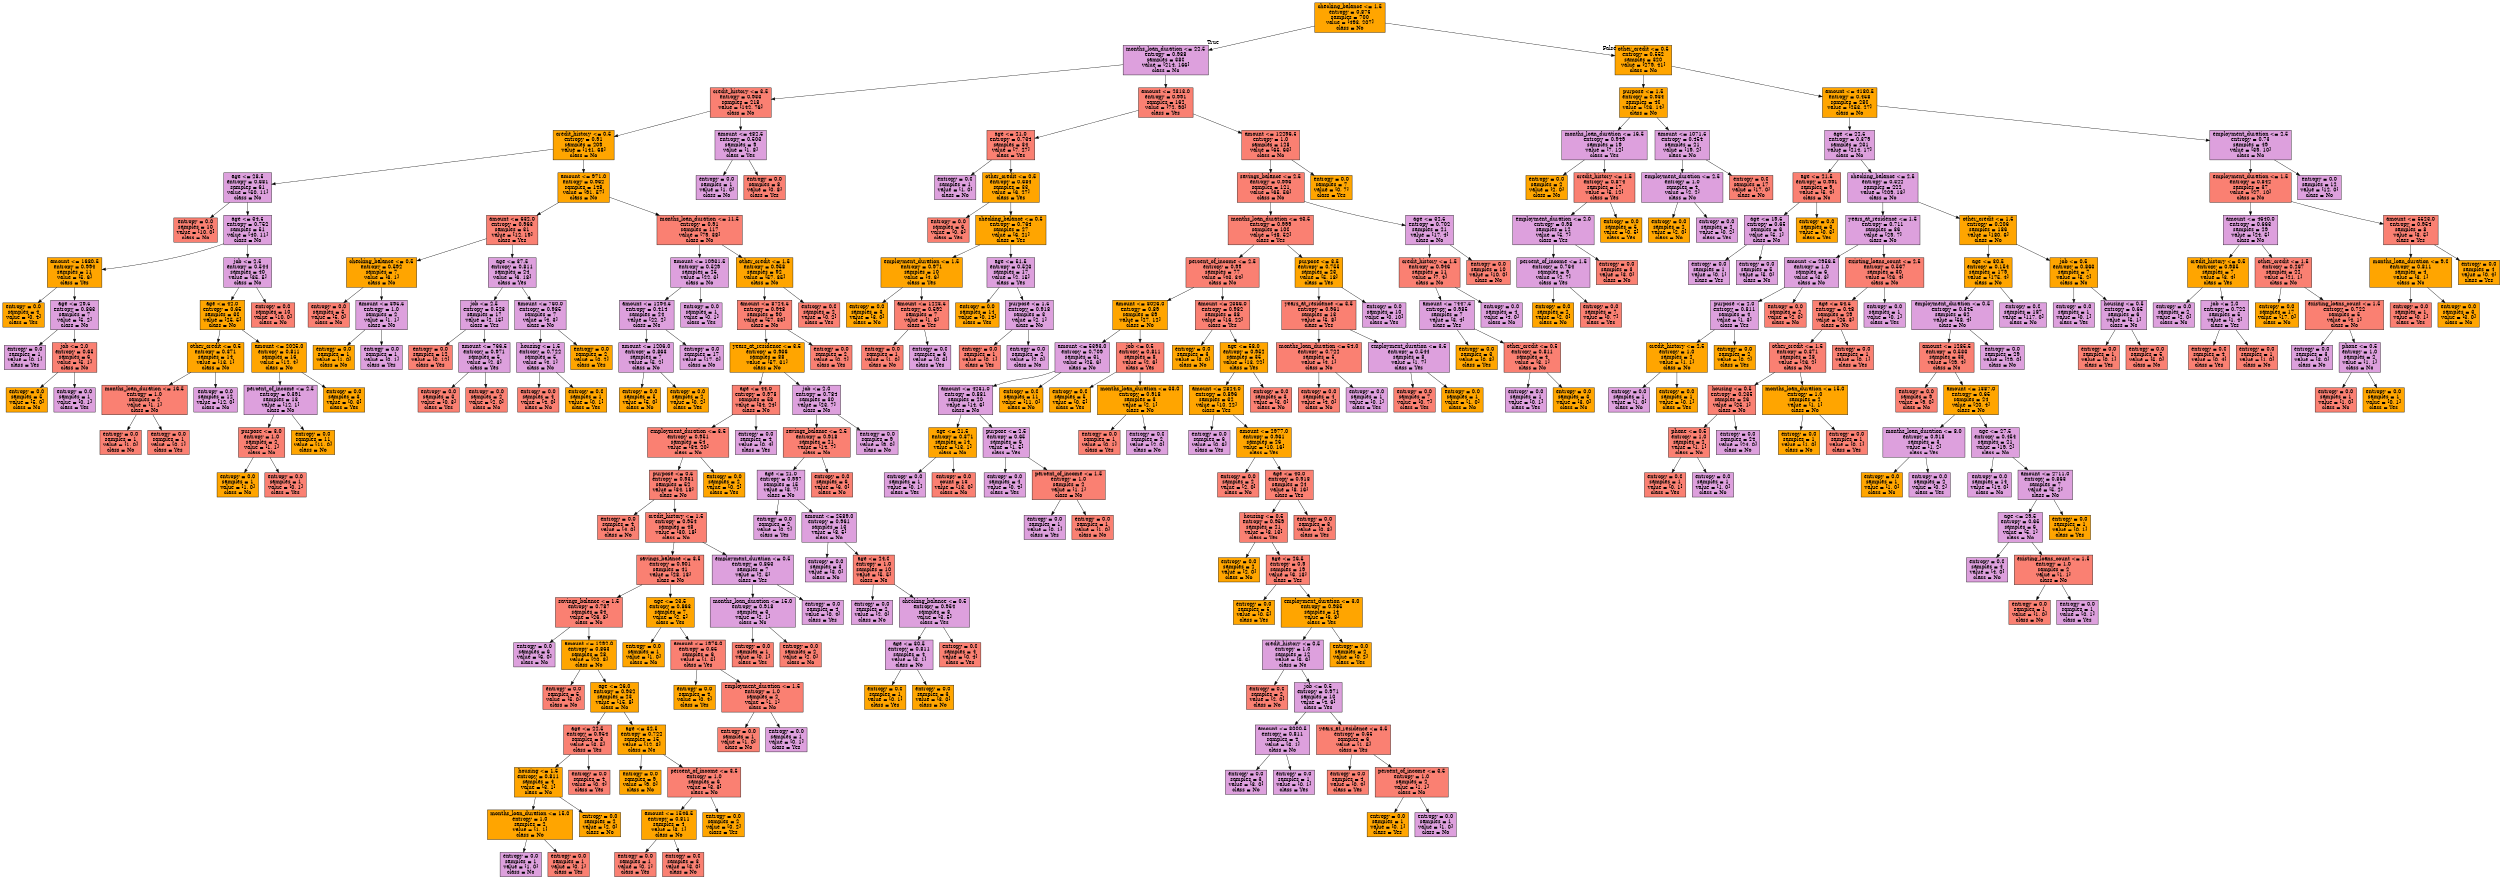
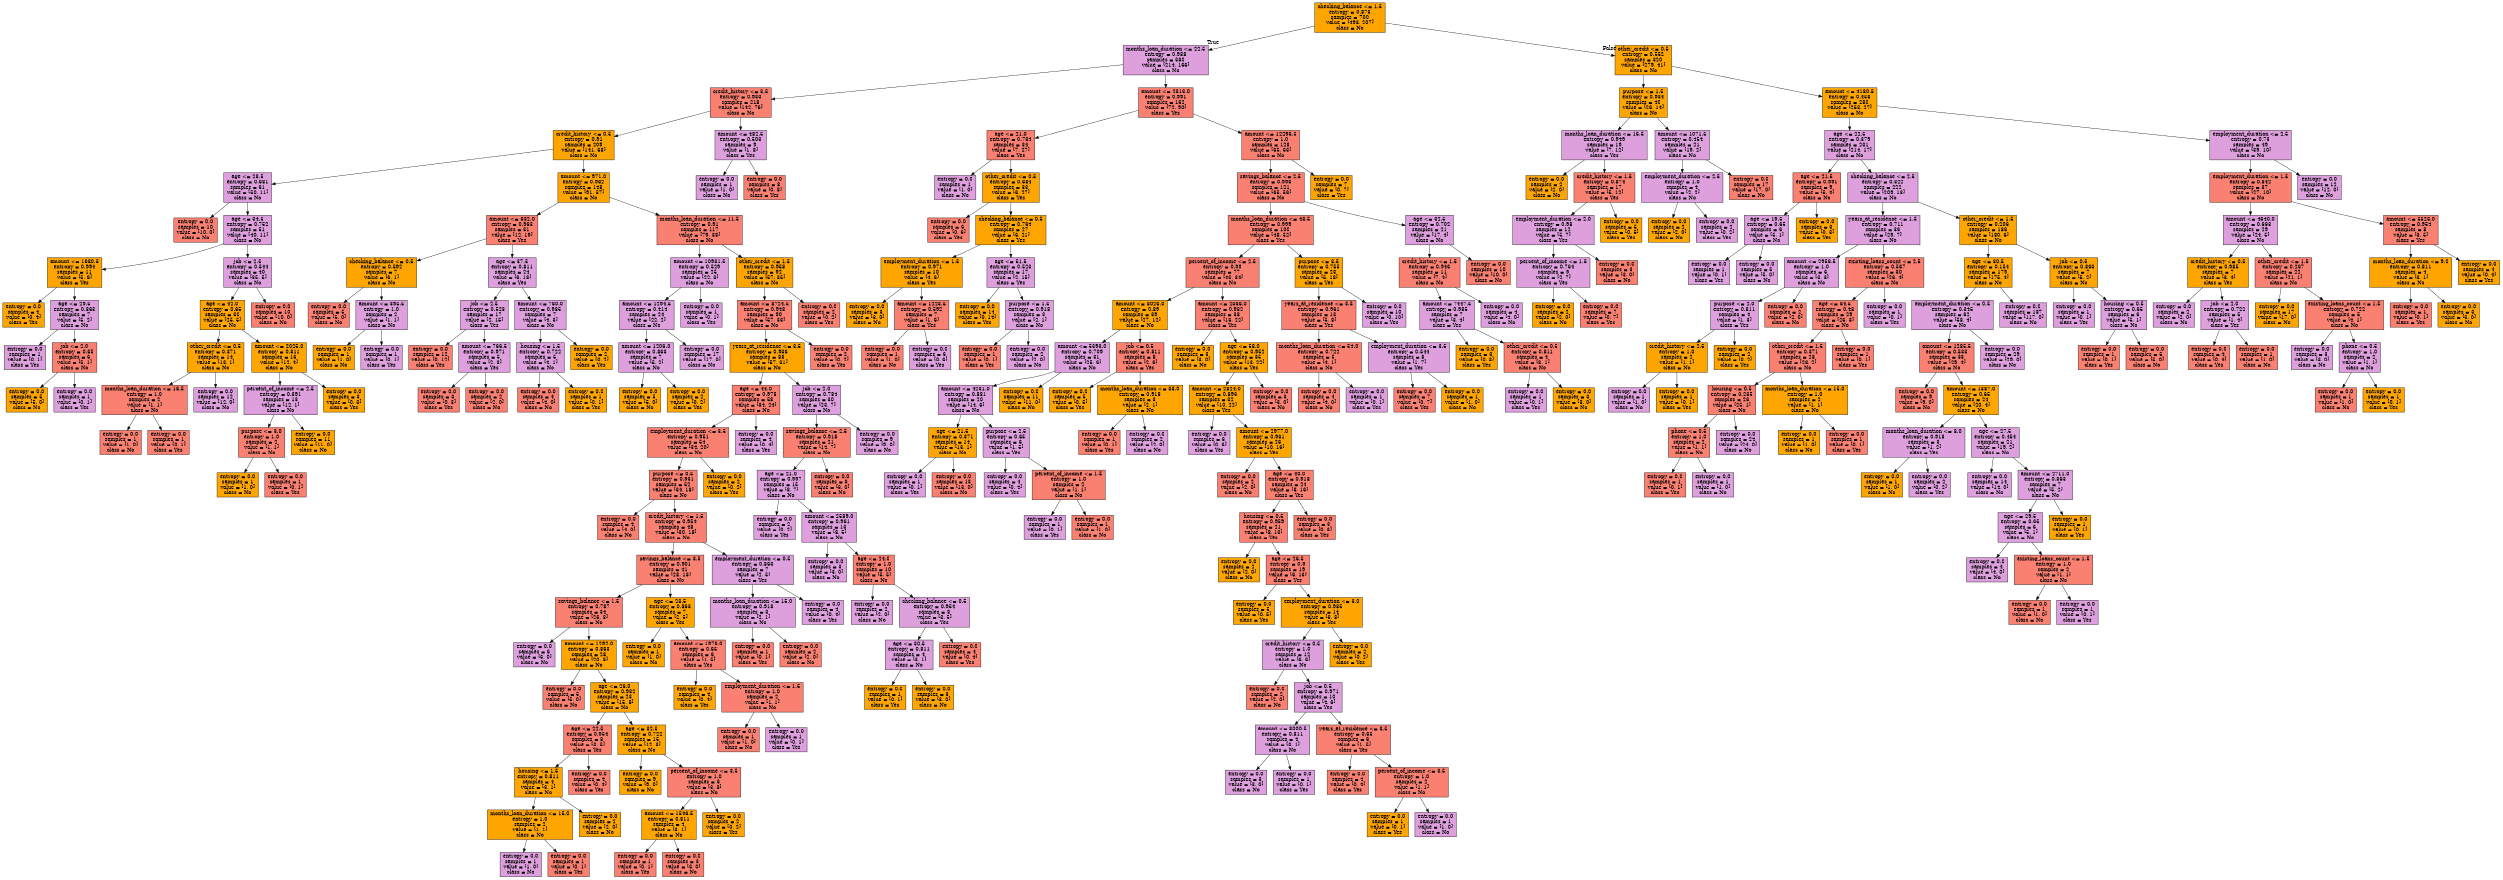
node "entropy = 0.0 count = 13 value = [13, 0] class = No": label "entropy = 0.0 count = 13 value = [13, 0] class = No" -> "entropy = 0.0 samples = 13 value = [13, 0] class = No"
